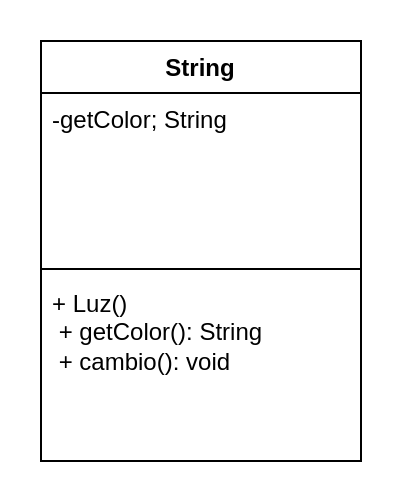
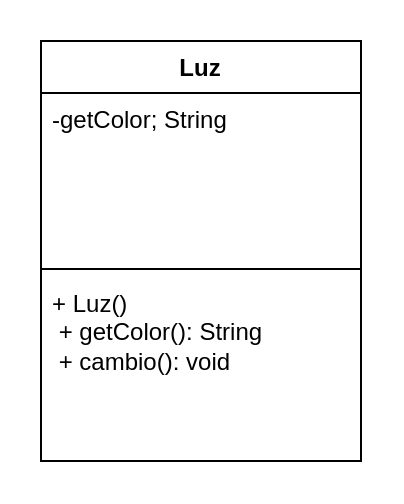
node "String": label "String" -> "Luz"
